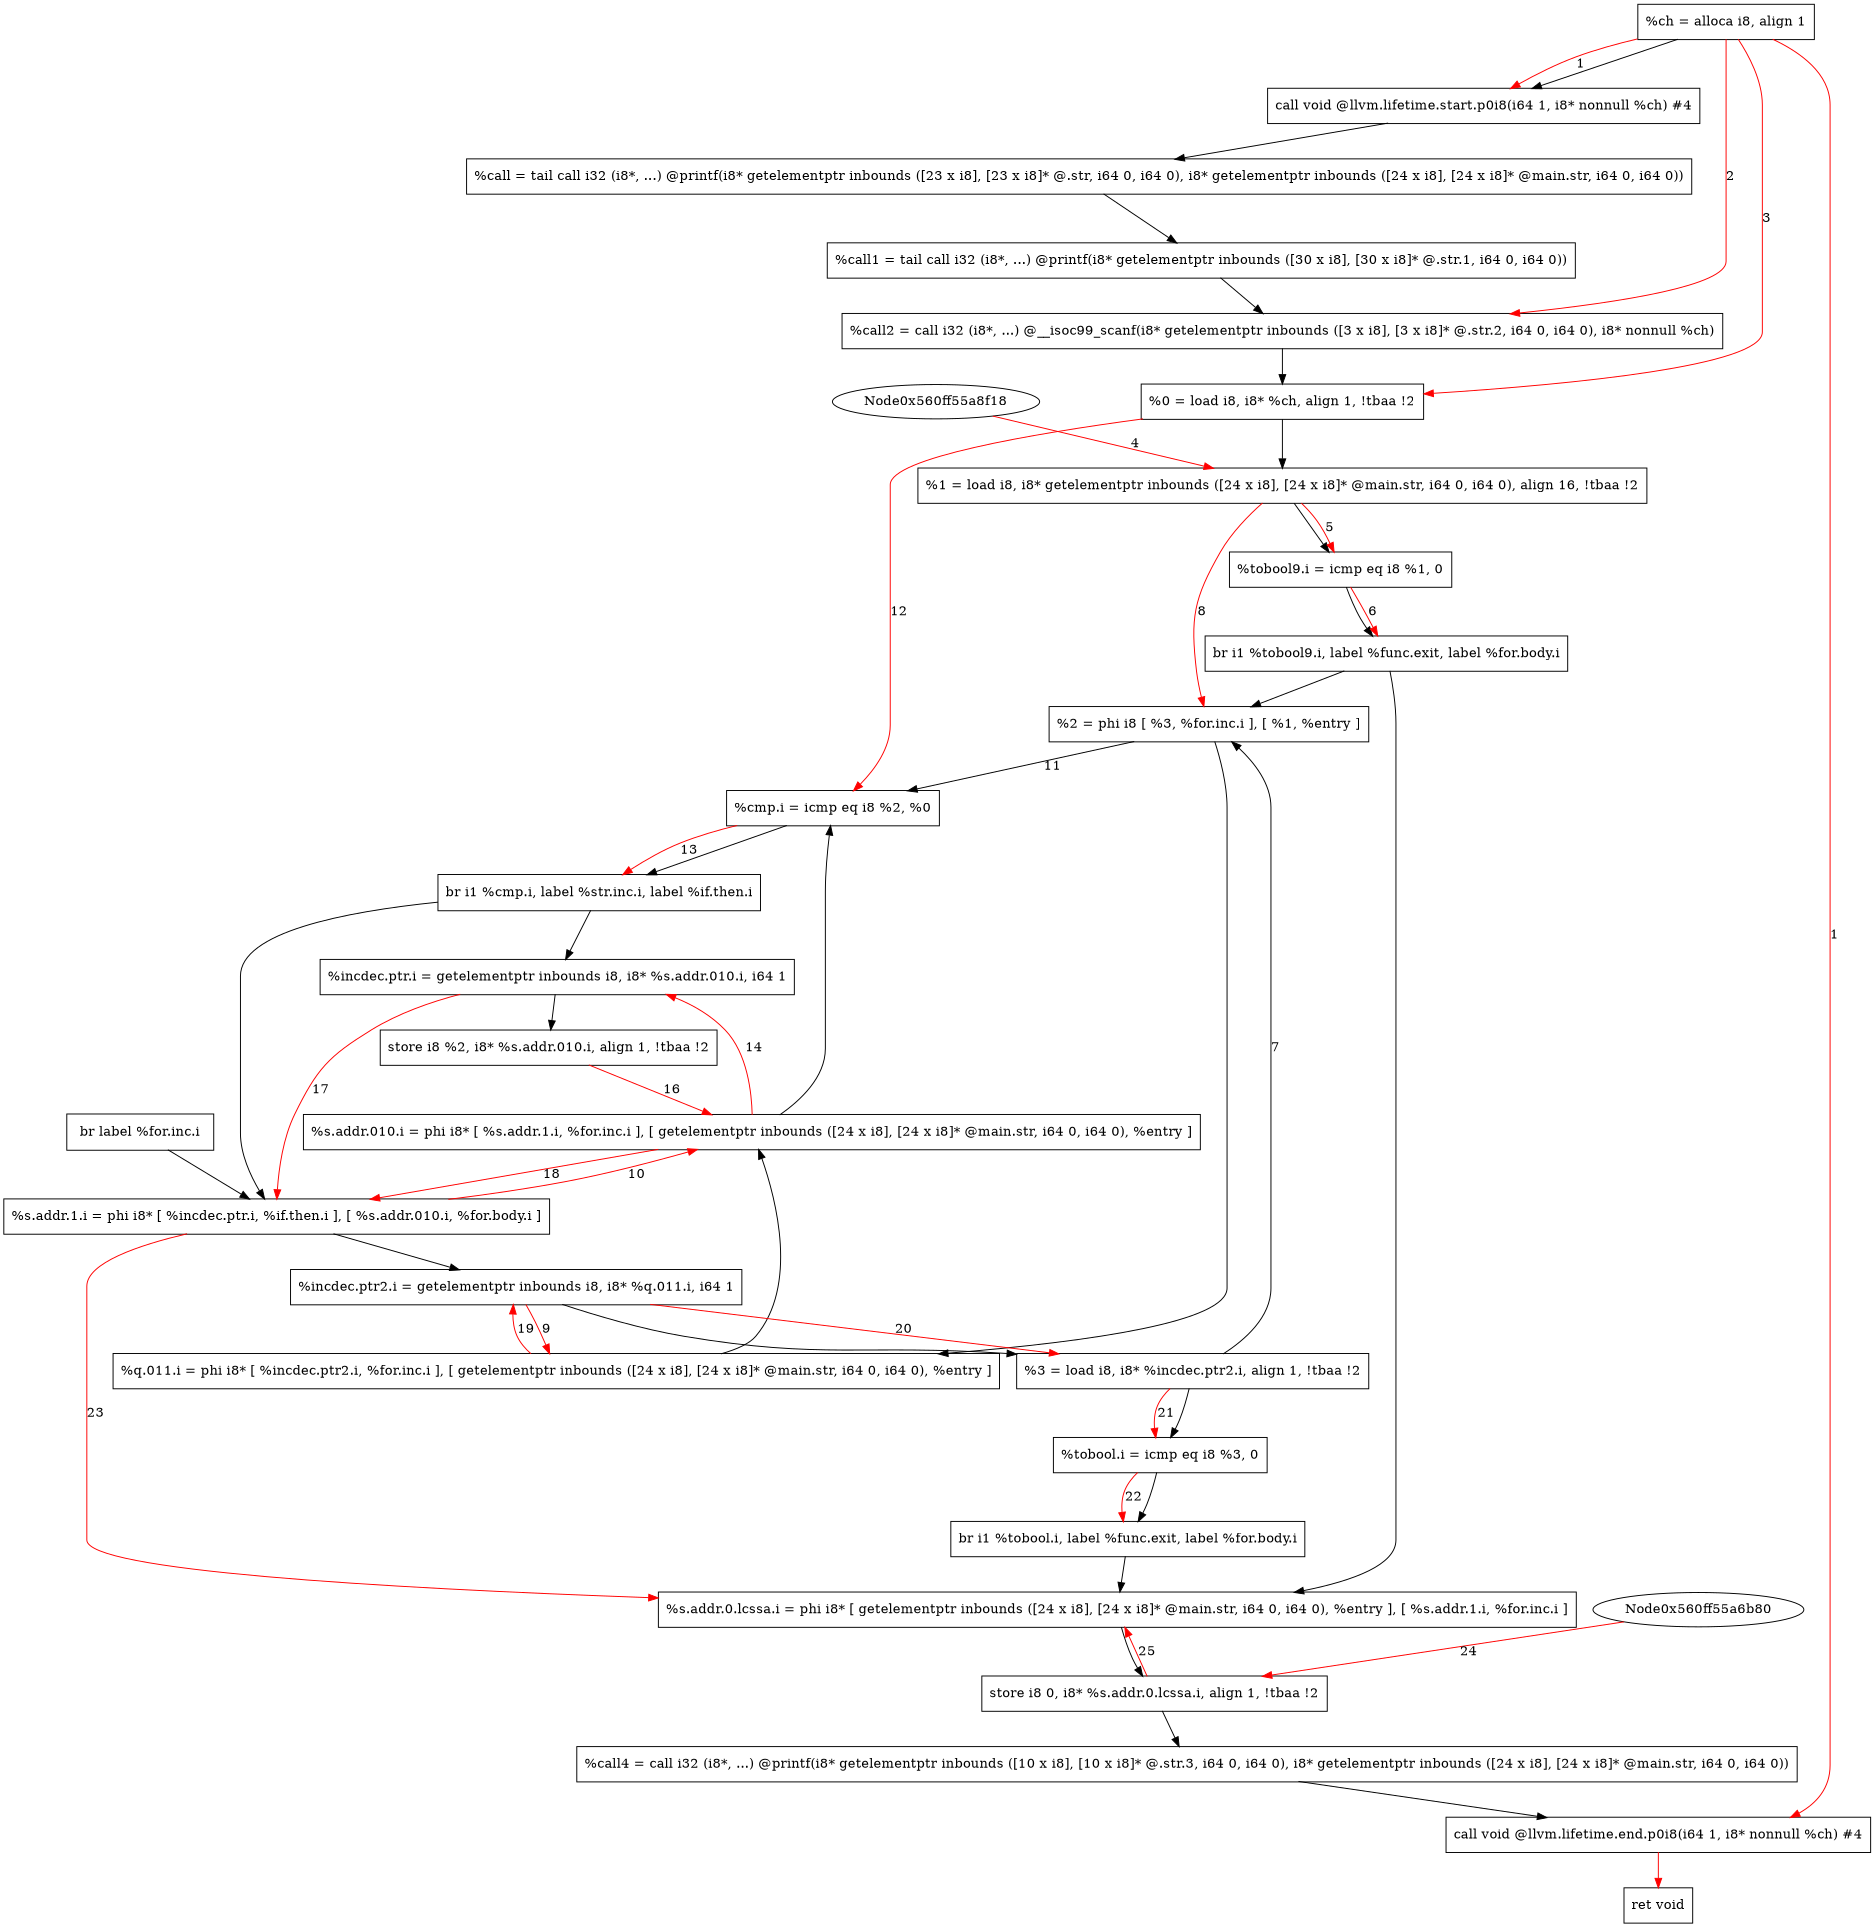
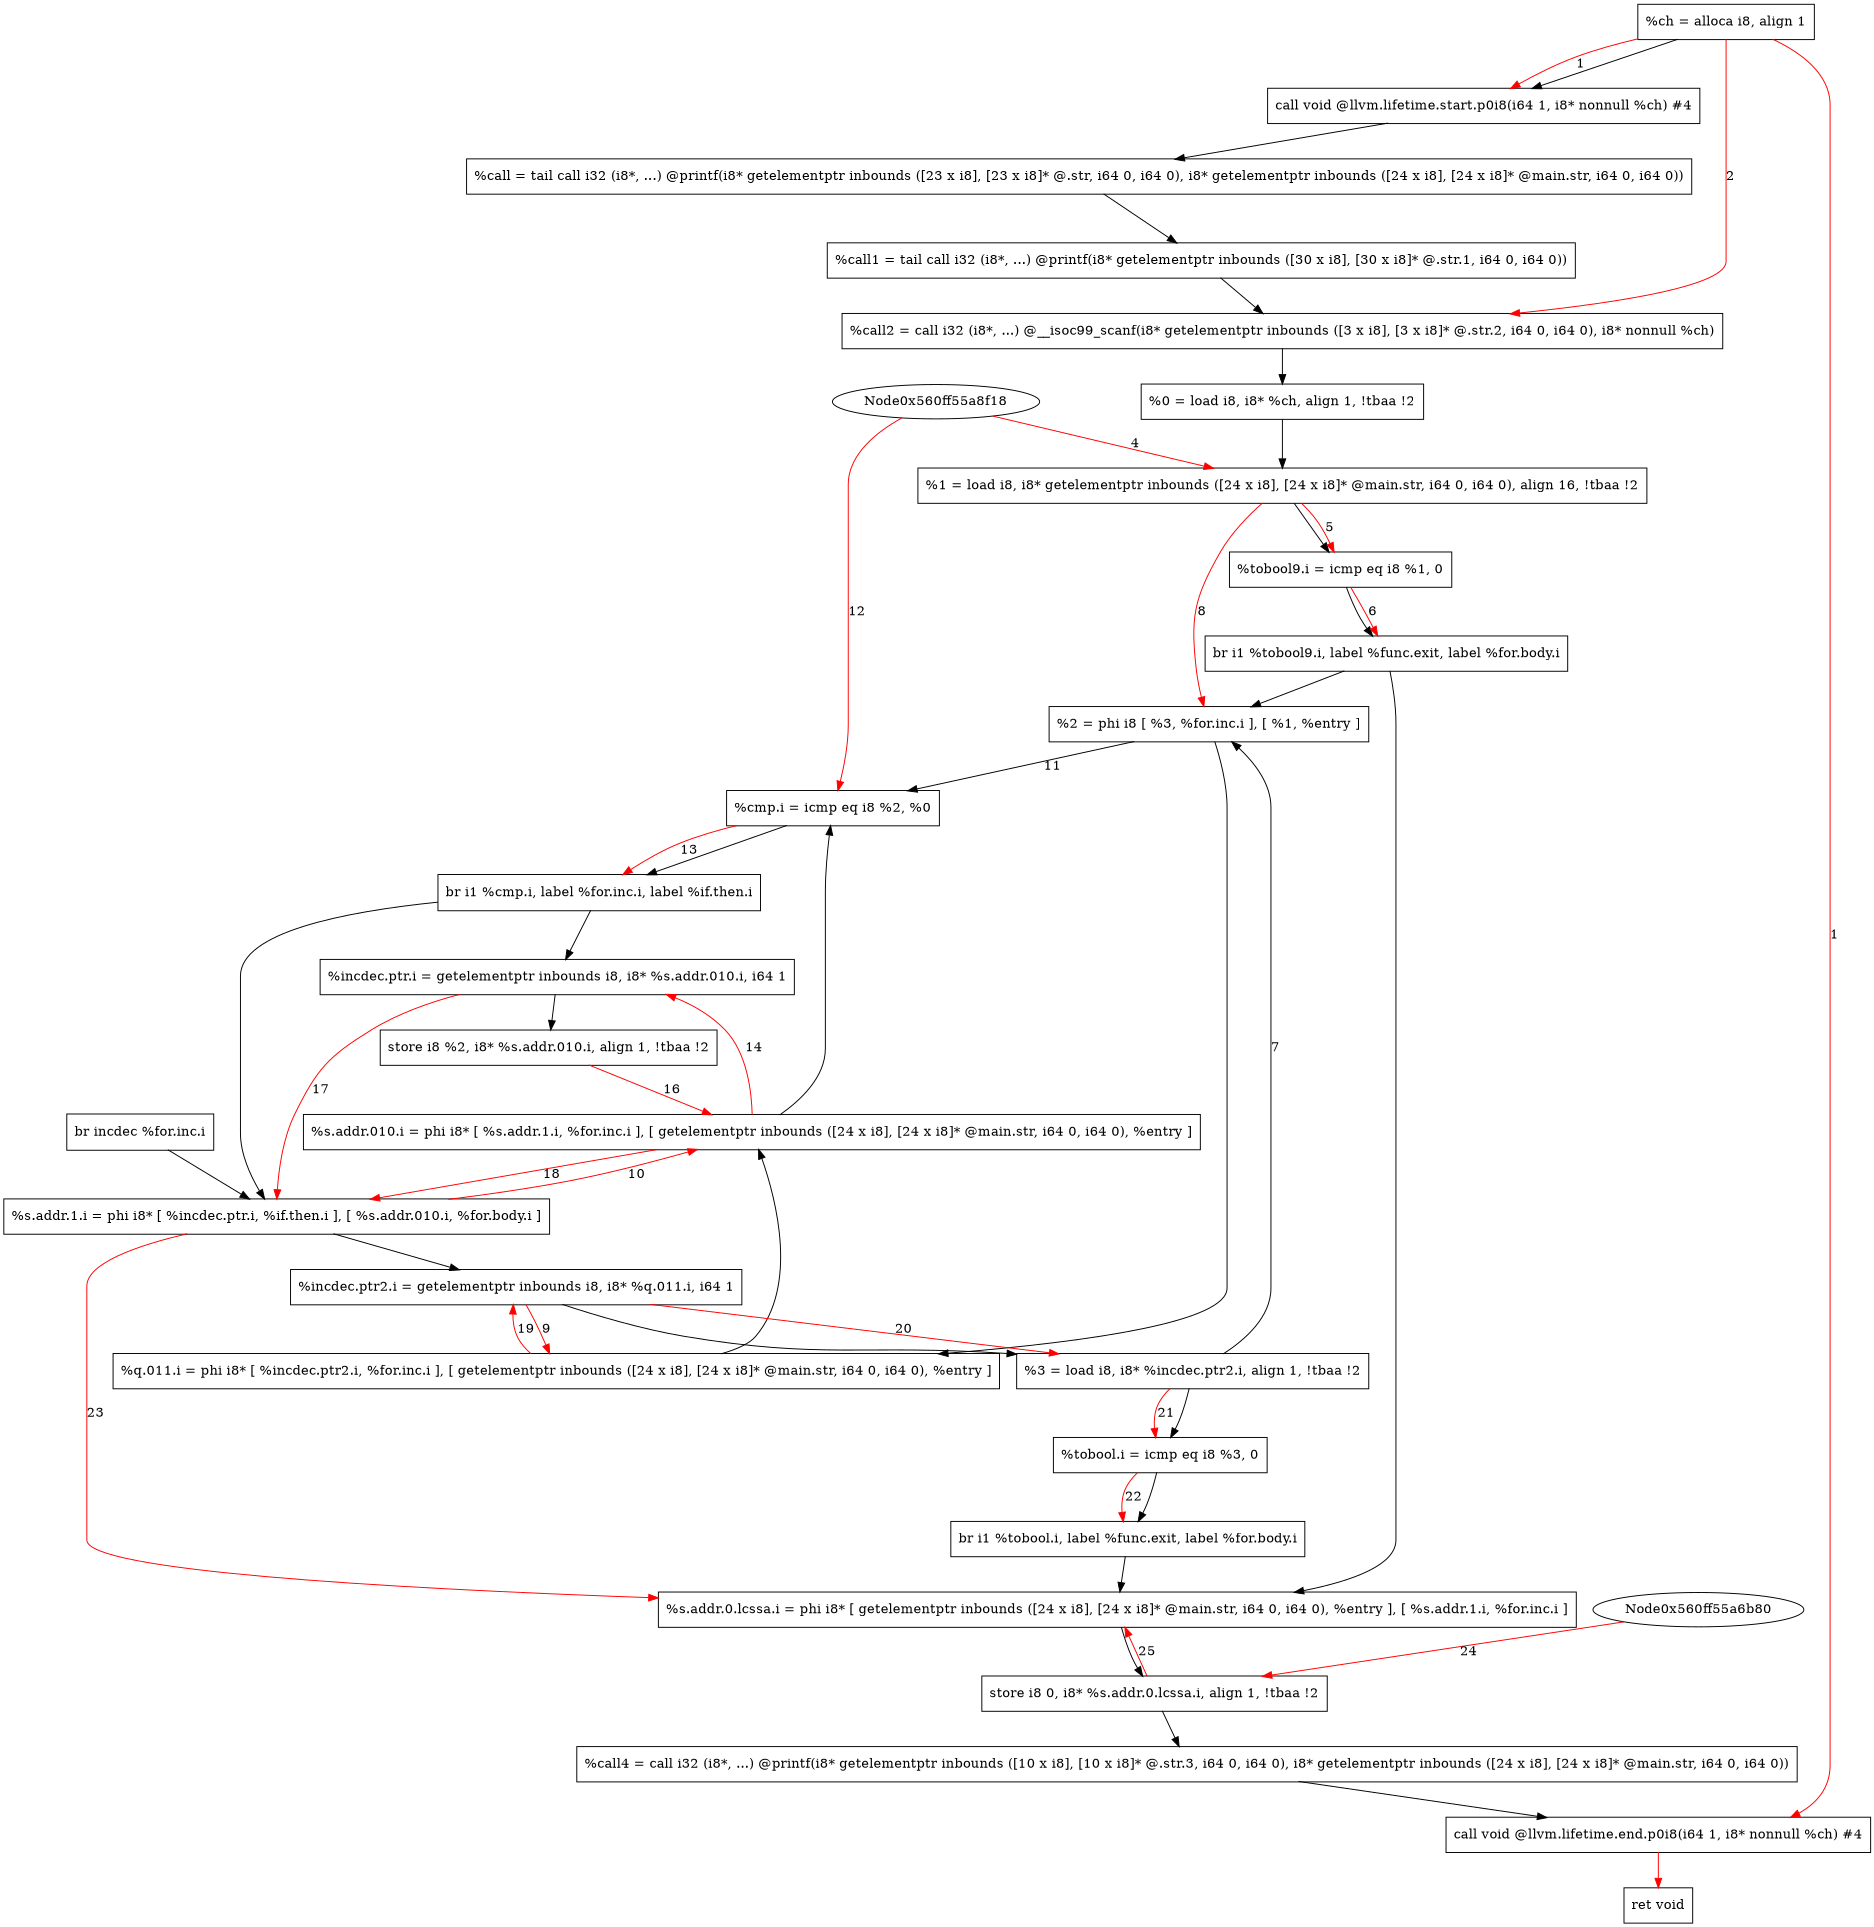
edge "%ch = alloca i8, align 1" -> "%0 = load i8, i8* %ch, align 1, !tbaa !2": removed, label "3"
edge "%0 = load i8, i8* %ch, align 1, !tbaa !2" -> "%cmp.i = icmp eq i8 %2, %0": now "Node0x560ff55a8f18" -> "%cmp.i = icmp eq i8 %2, %0"
node "br i1 %cmp.i, label %str.inc.i, label %if.then.i": label "br i1 %cmp.i, label %str.inc.i, label %if.then.i" -> "br i1 %cmp.i, label %for.inc.i, label %if.then.i"
node "br label %for.inc.i": label "br label %for.inc.i" -> "br incdec %for.inc.i"
